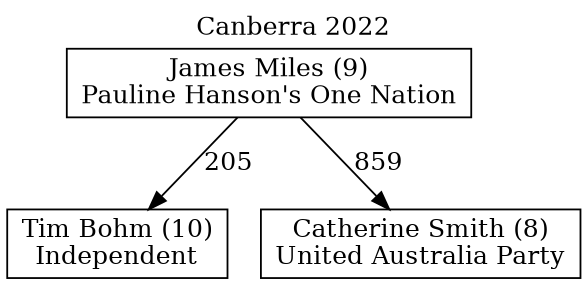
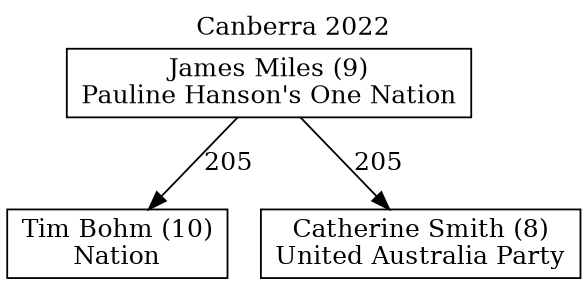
edge "James Miles (9) Pauline Hanson's One Nation" -> "Catherine Smith (8) United Australia Party": label "859" -> "205"
node "Tim Bohm (10) Independent": label "Tim Bohm (10) Independent" -> "Tim Bohm (10) Nation"
